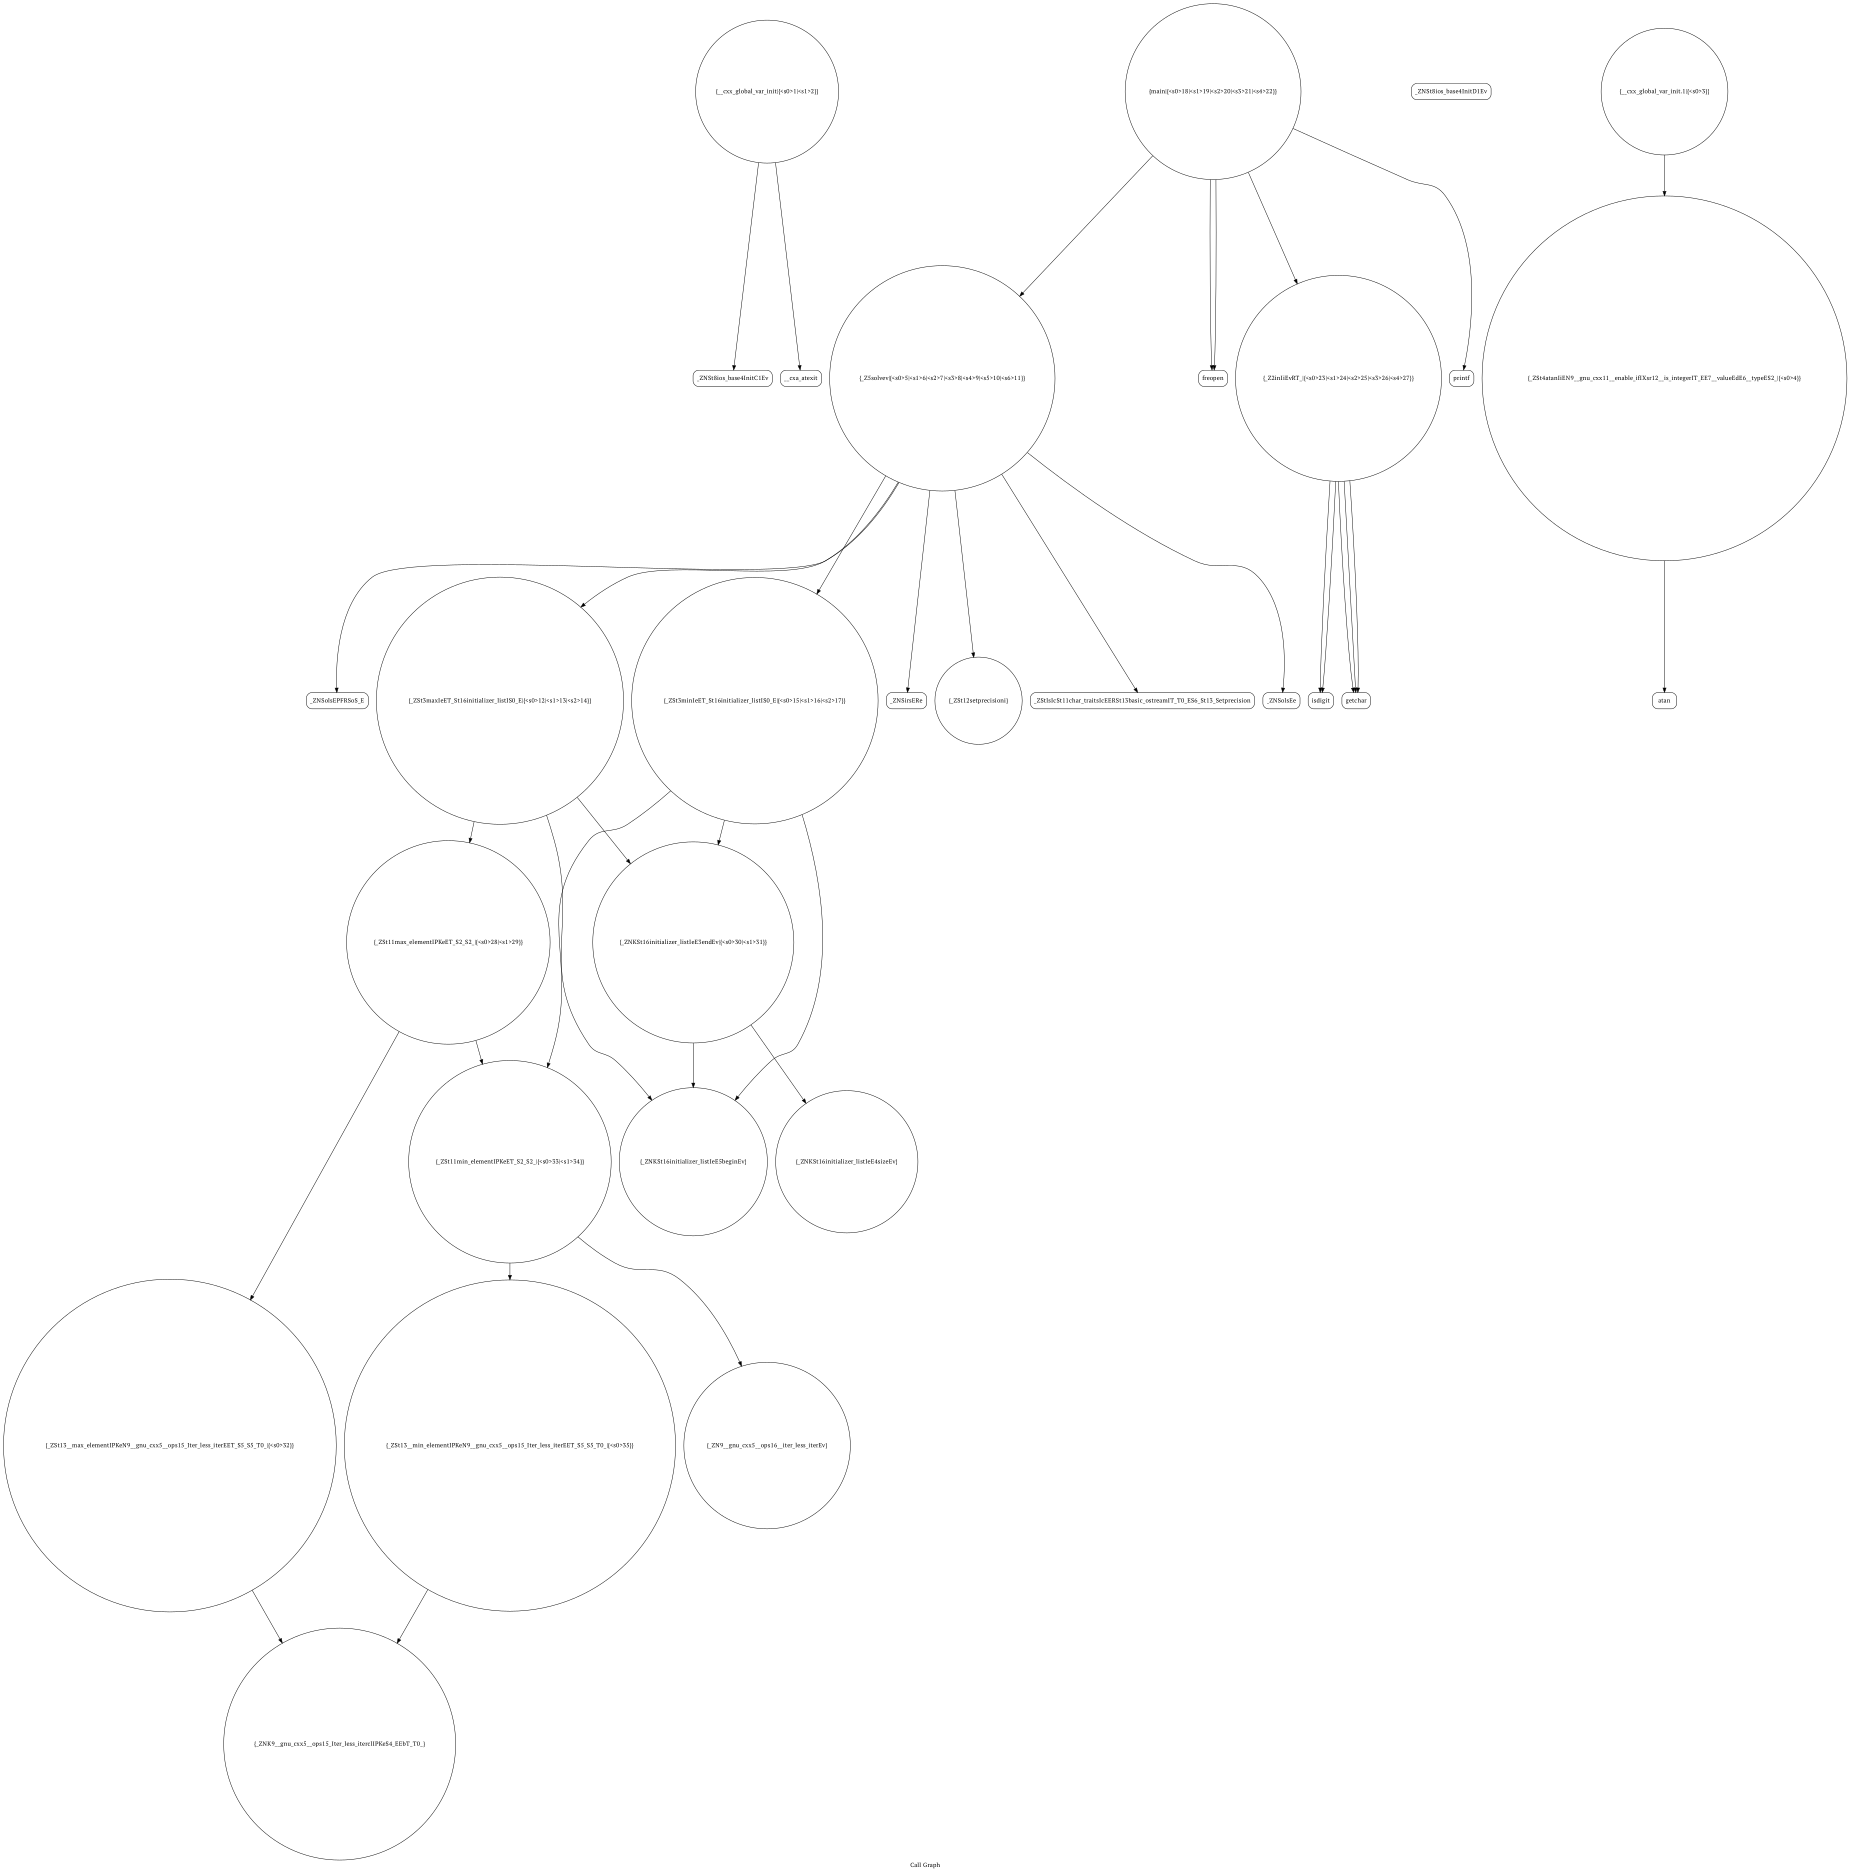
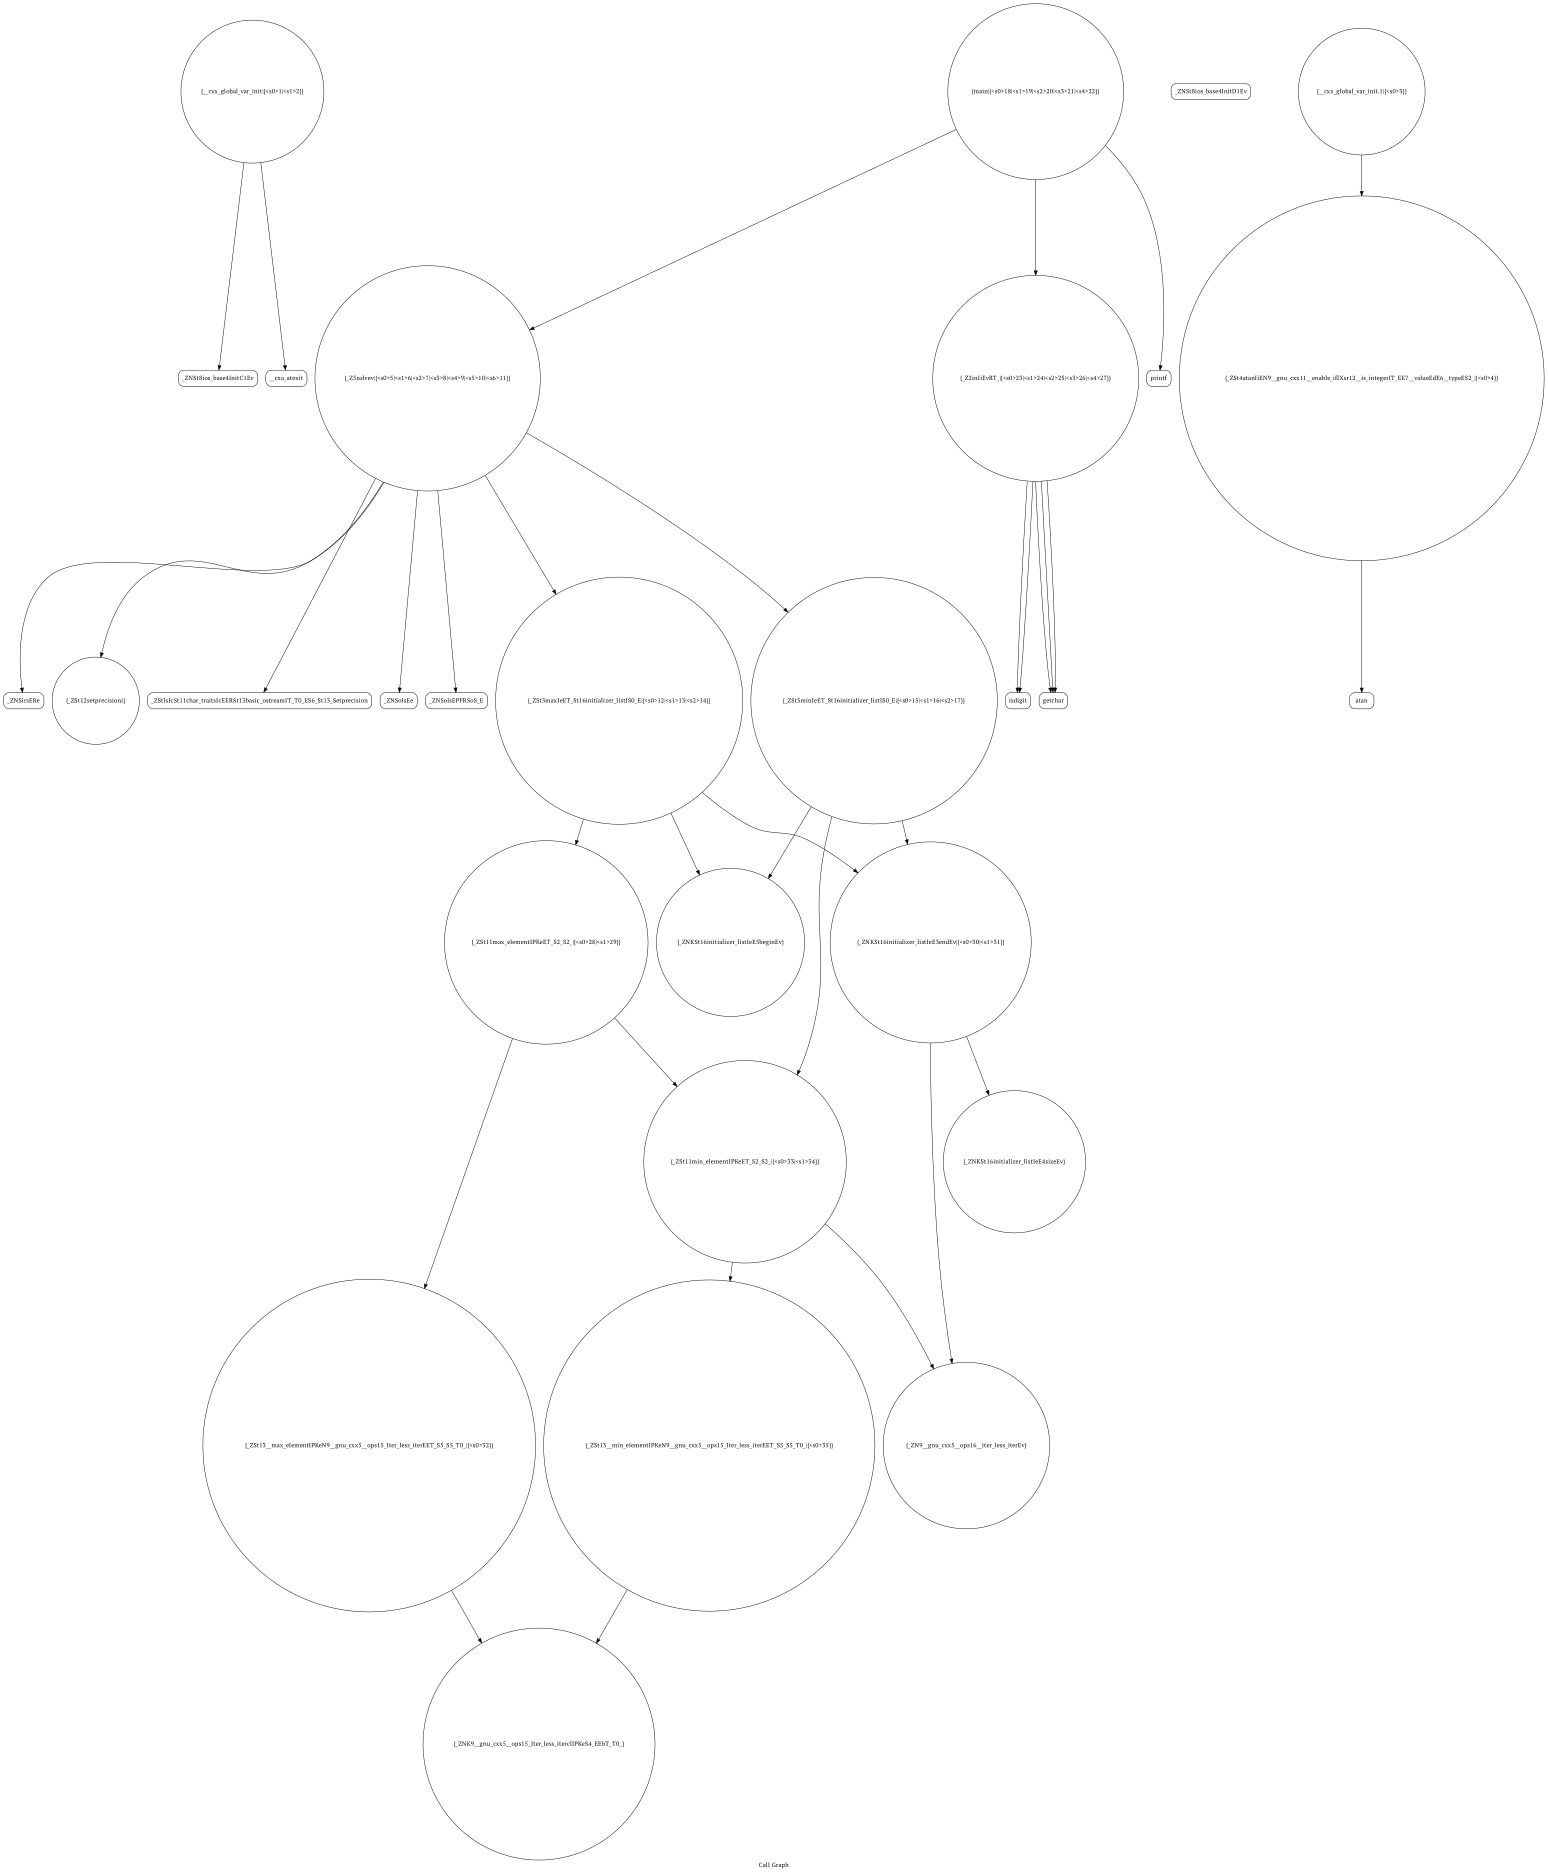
node "freopen": removed
edge "{_ZNKSt16initializer_listIeE3endEv|{<s0>30|<s1>31}}" -> "{_ZNKSt16initializer_listIeE5beginEv}": now "{_ZNKSt16initializer_listIeE3endEv|{<s0>30|<s1>31}}" -> "{_ZN9__gnu_cxx5__ops16__iter_less_iterEv}"
